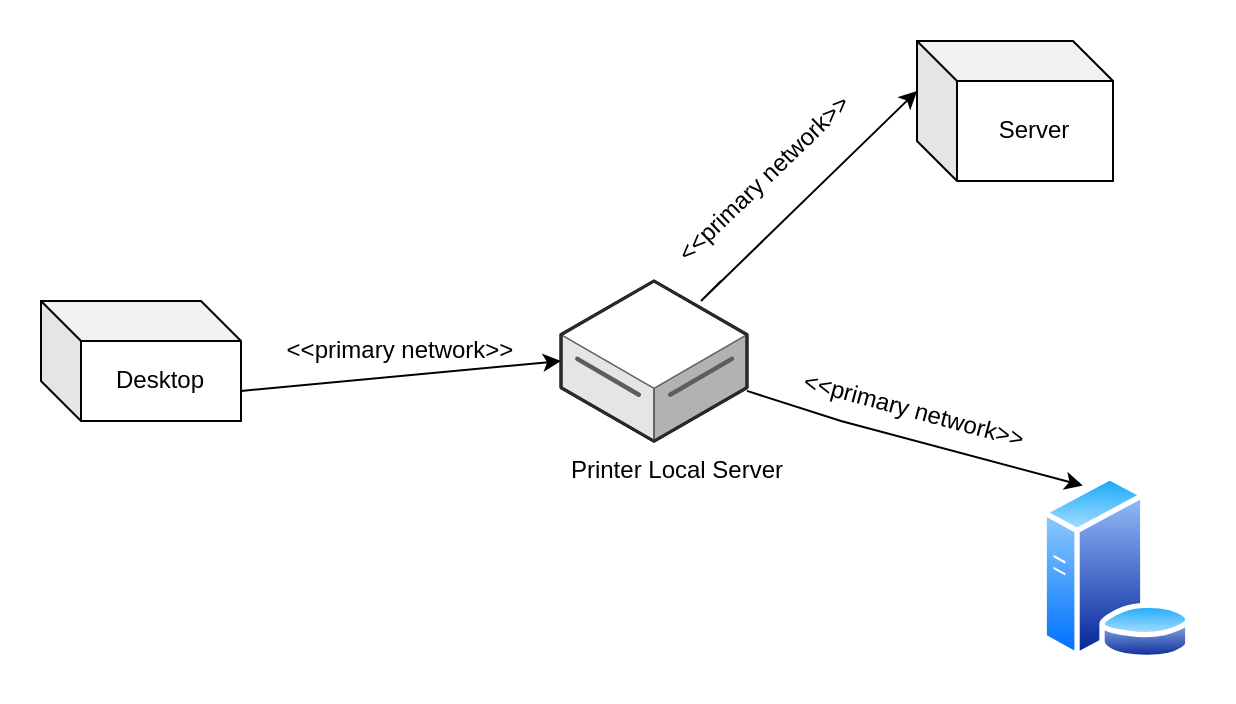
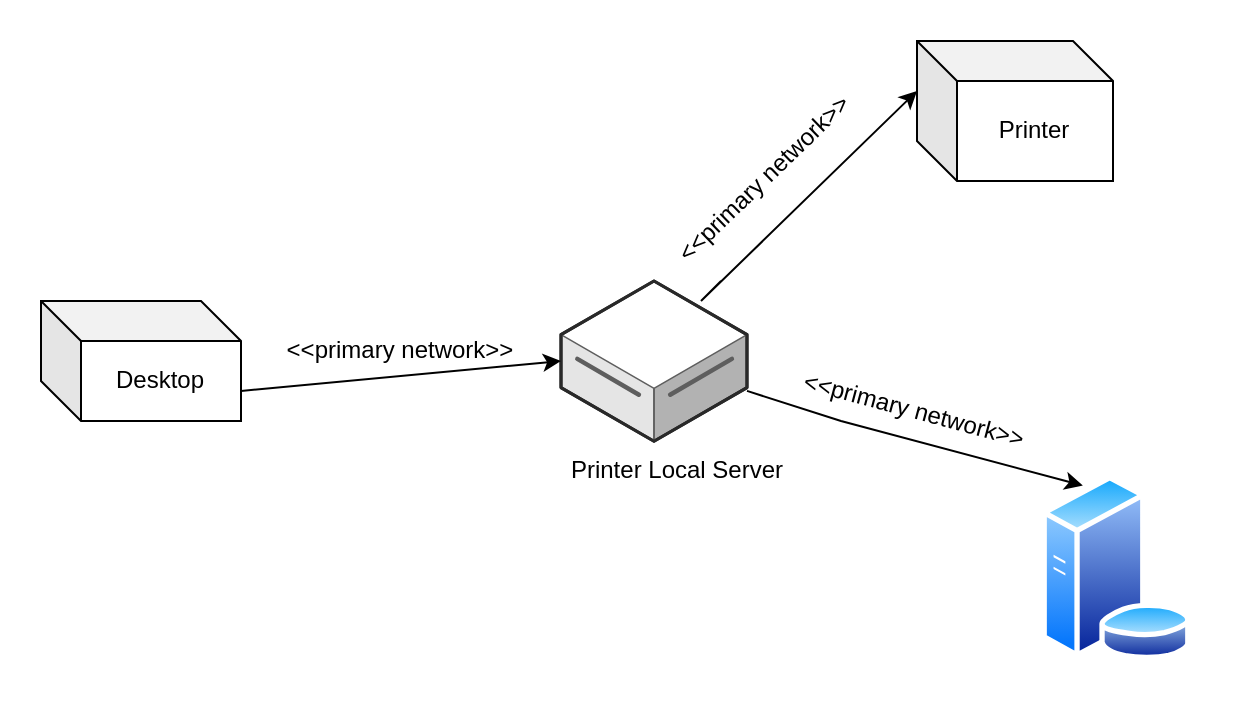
node "Server": label "Server" -> "Printer"
